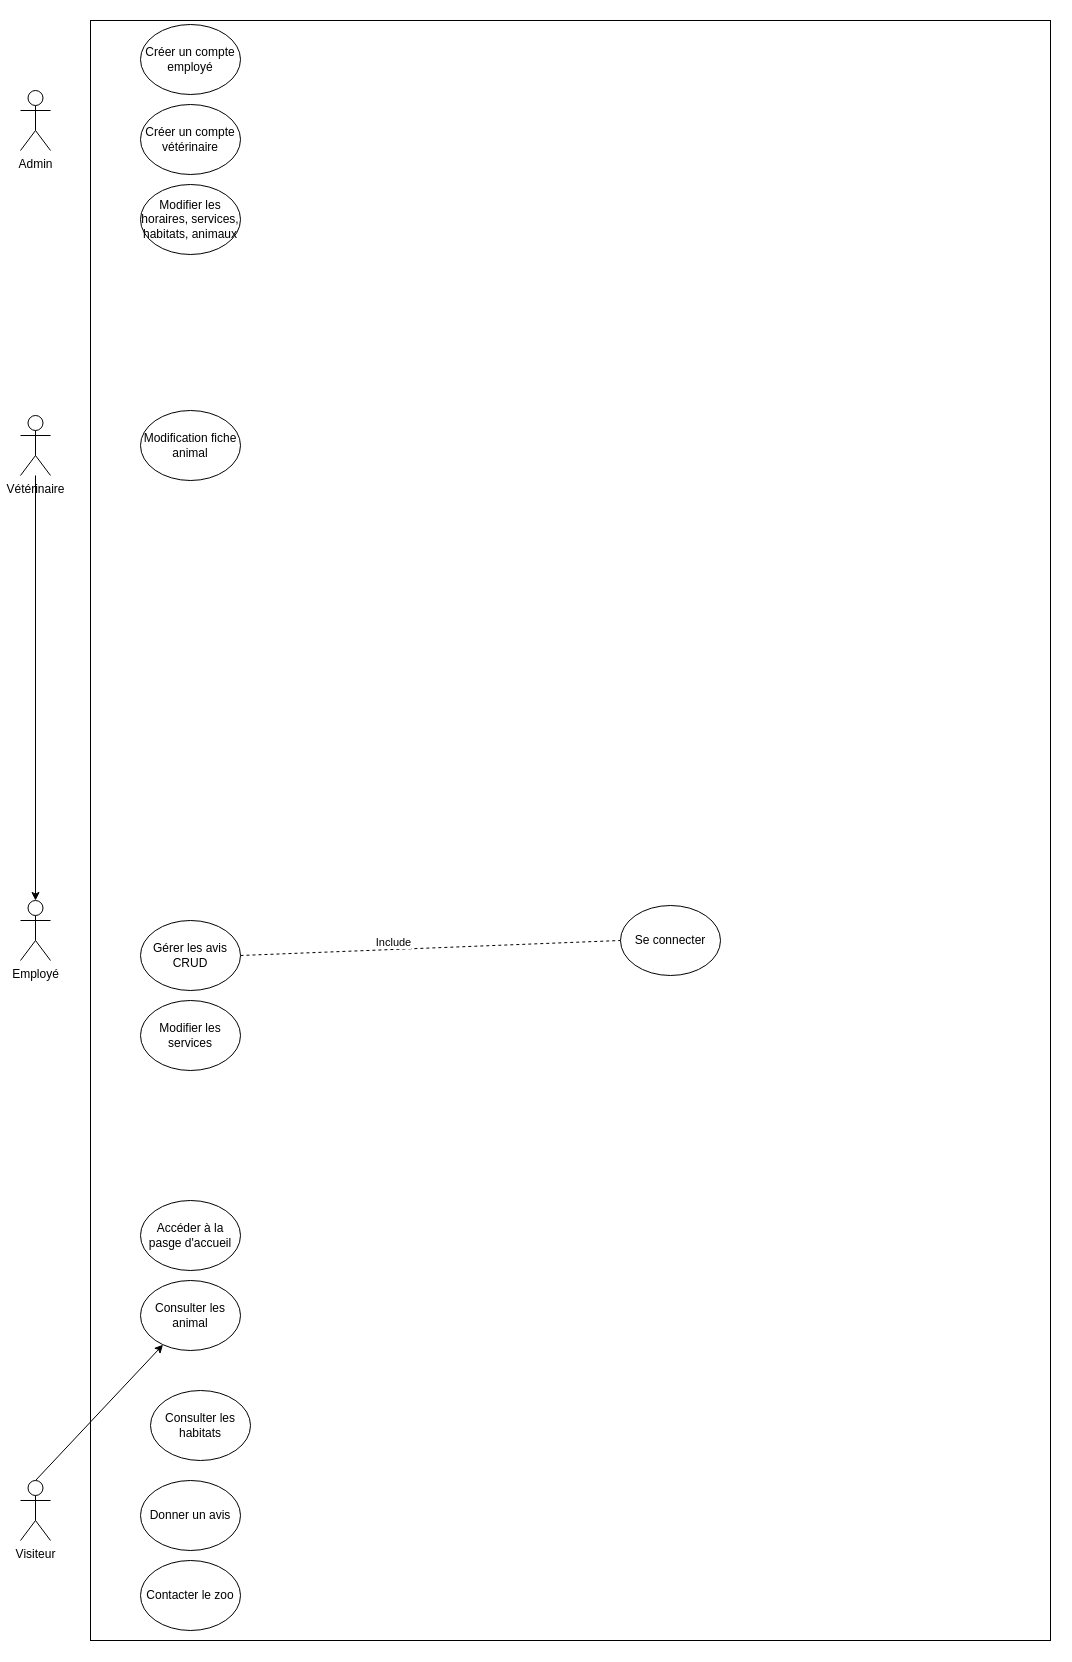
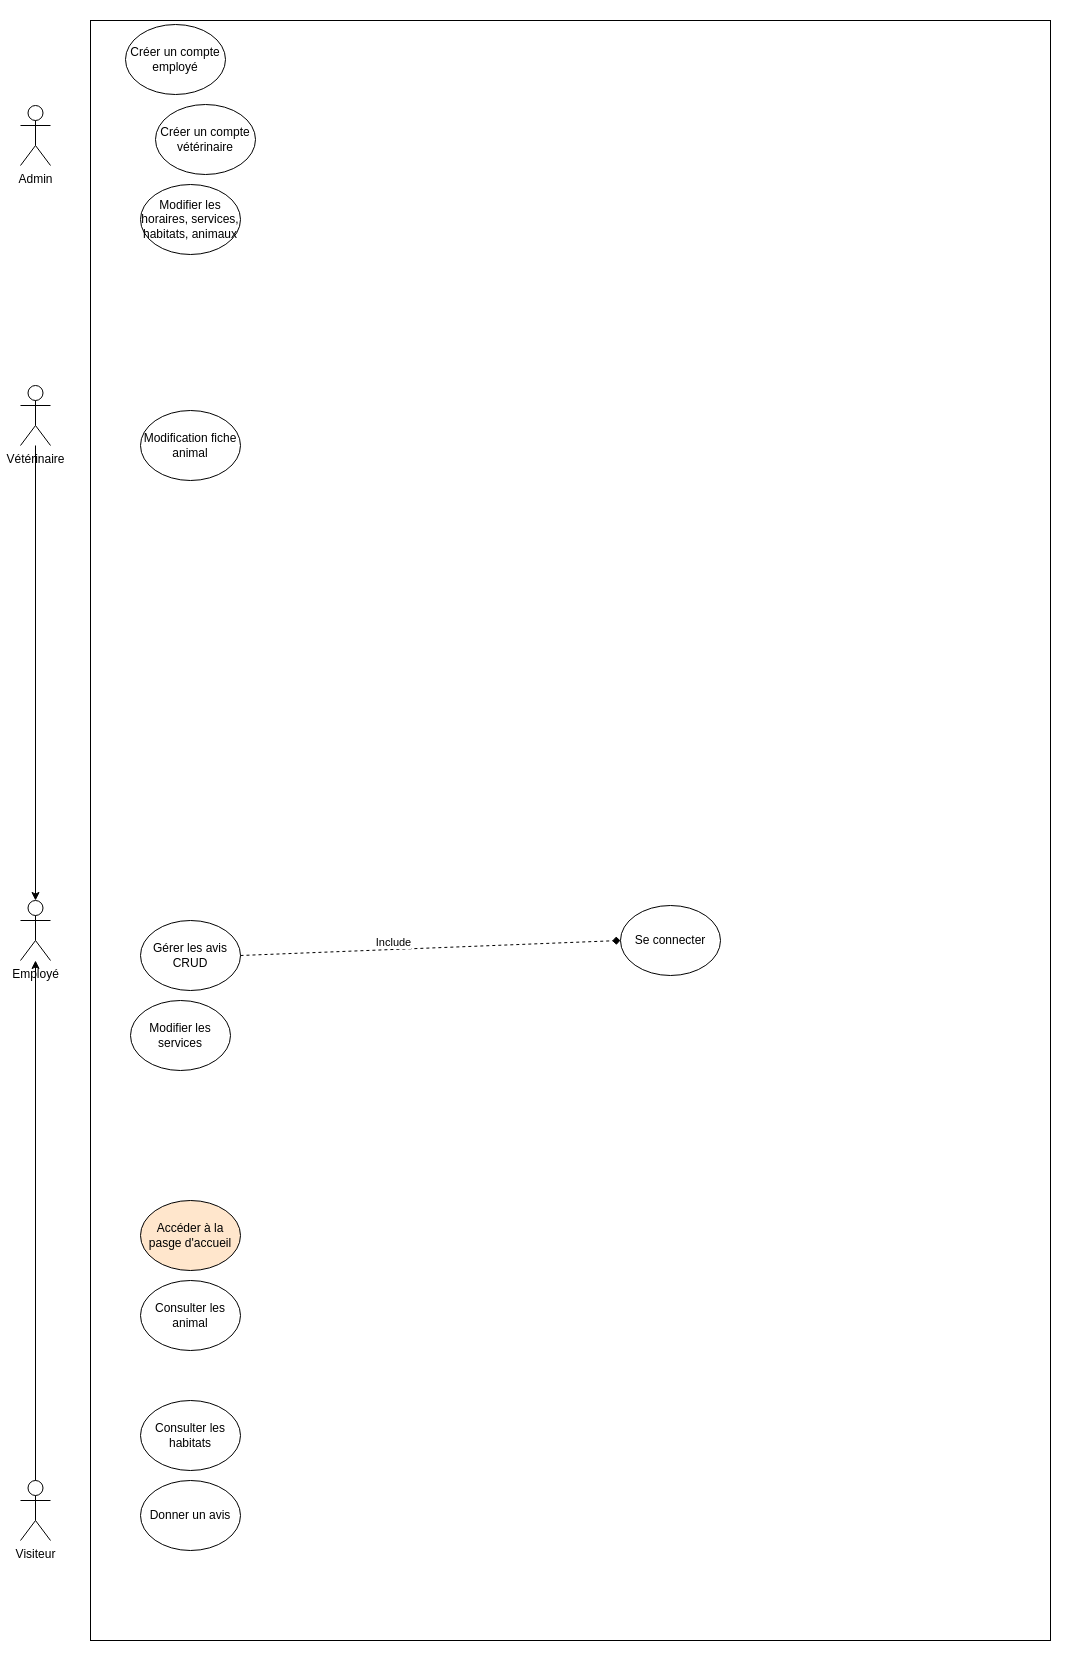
node "Créer un compte employé": moved (191, 60) -> (176, 60)
node "Admin": moved (36, 121) -> (36, 136)
node "Créer un compte vétérinaire": moved (191, 140) -> (206, 140)
node "Vétérinaire": moved (36, 446) -> (36, 416)
edge "Se connecter" -- "Gérer les avis CRUD": arrowhead none -> diamond
node "Modifier les services": moved (191, 1036) -> (181, 1036)
node "Accéder à la pasge d'accueil": fillcolor #ffffff -> #ffe6cc
edge "Visiteur" -> "Consulter les animal": now "Visiteur" -> "Employé"
node "Consulter les habitats": moved (201, 1426) -> (191, 1436)
node "Contacter le zoo": removed
